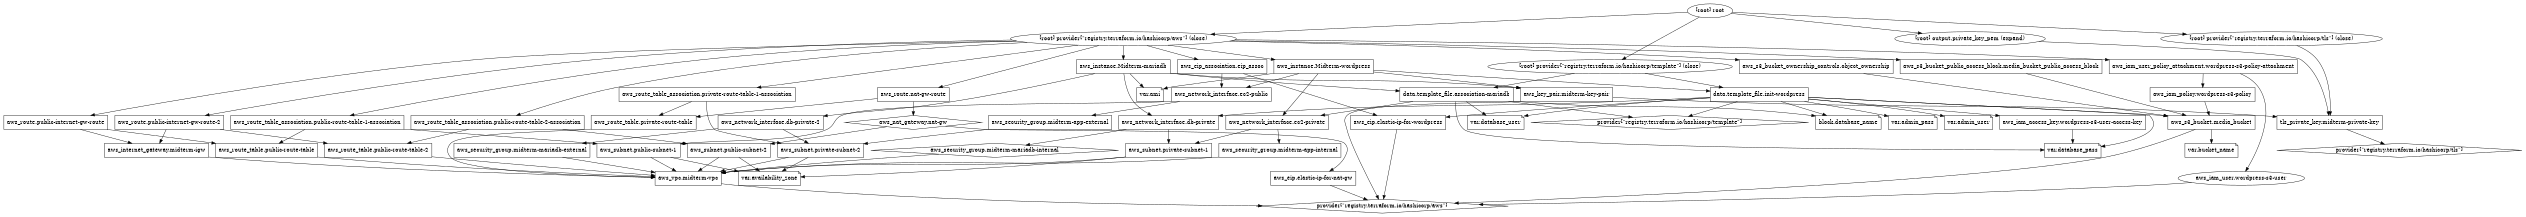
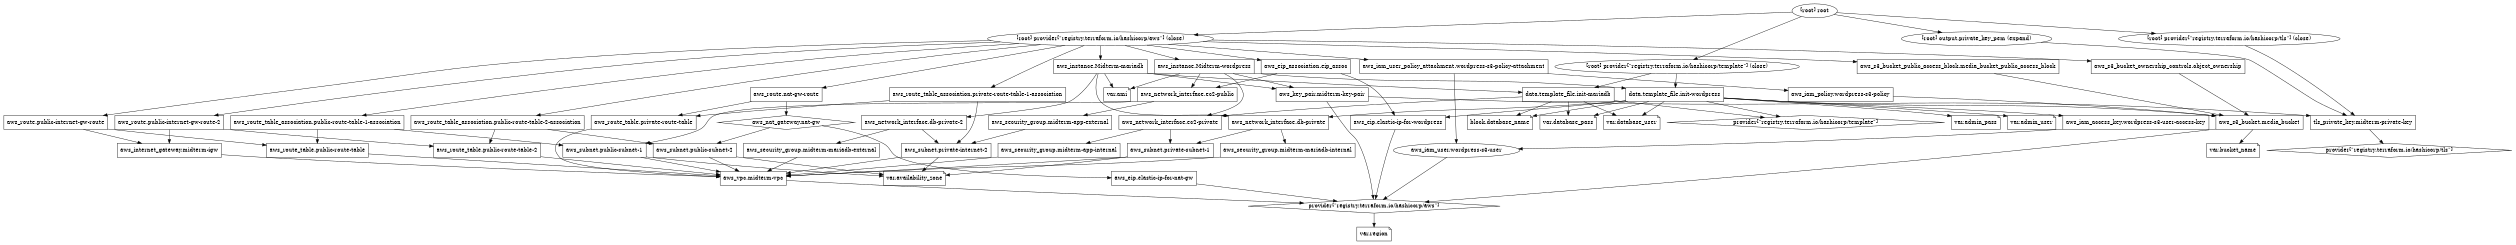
node "data.template_file.association-mariadb": label "data.template_file.association-mariadb" -> "data.template_file.init-mariadb"
edge "aws_iam_access_key.wordpress-s3-user-access-key" -> "var.database_pass": now "aws_iam_access_key.wordpress-s3-user-access-key" -> "aws_iam_user.wordpress-s3-user"
node "aws_subnet.private-subnet-2": label "aws_subnet.private-subnet-2" -> "aws_subnet.private-internet-2"
node "aws_security_group.midterm-mariadb-internal": shape diamond -> box
node "var.region": added
